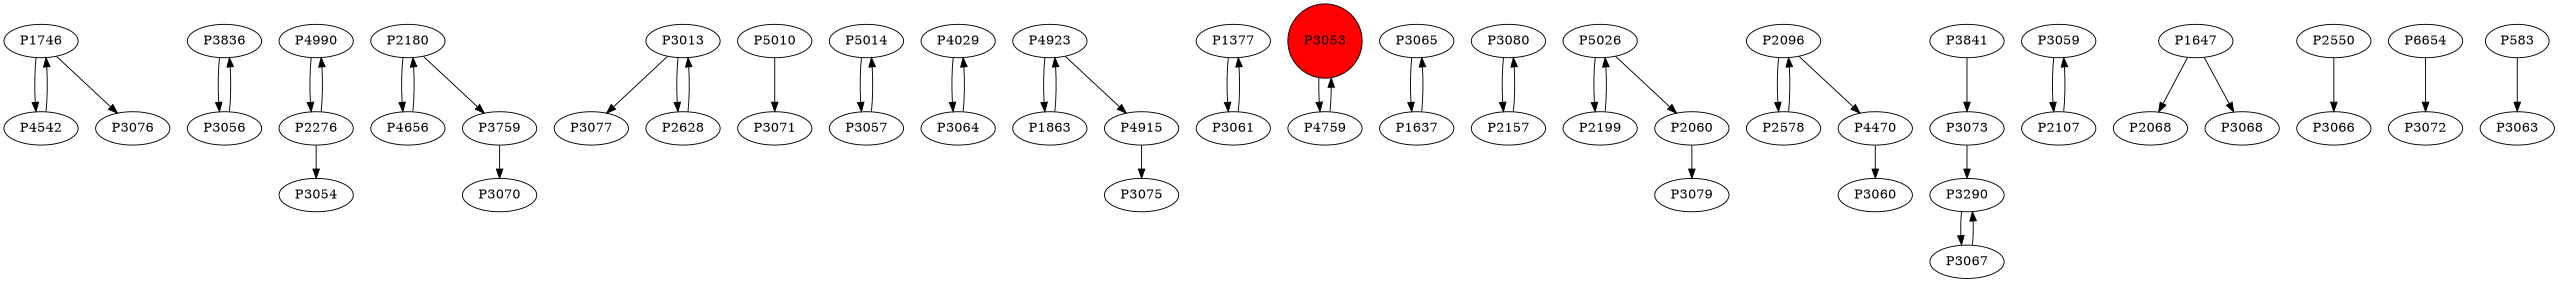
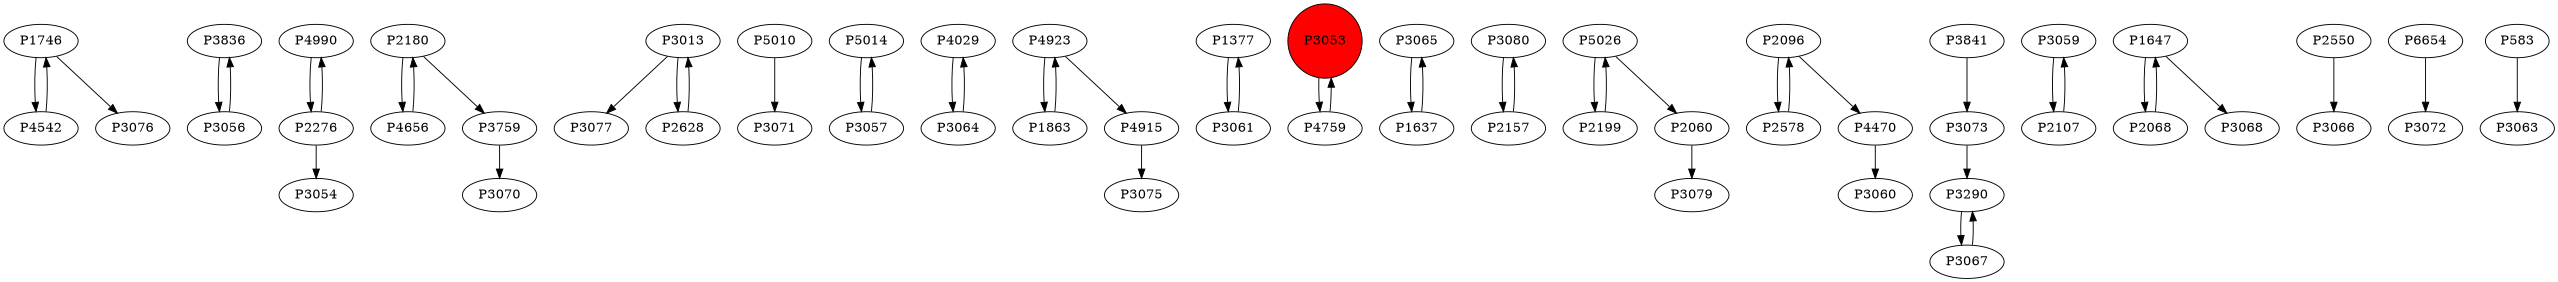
edge "P2068" -> "P1647": added
